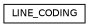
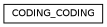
node "LINE_CODING": label "LINE_CODING" -> "CODING_CODING"
